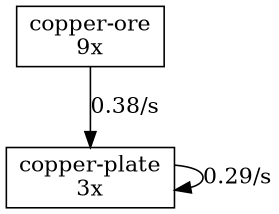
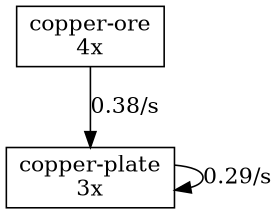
node "copper-ore 9x": label "copper-ore 9x" -> "copper-ore 4x"
